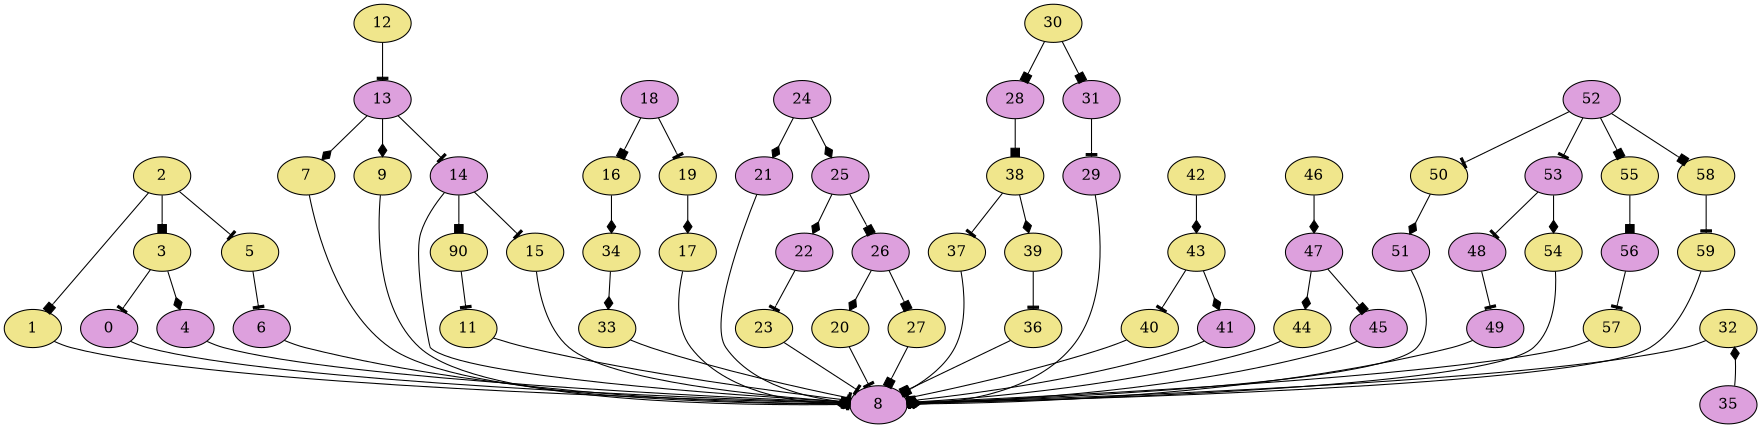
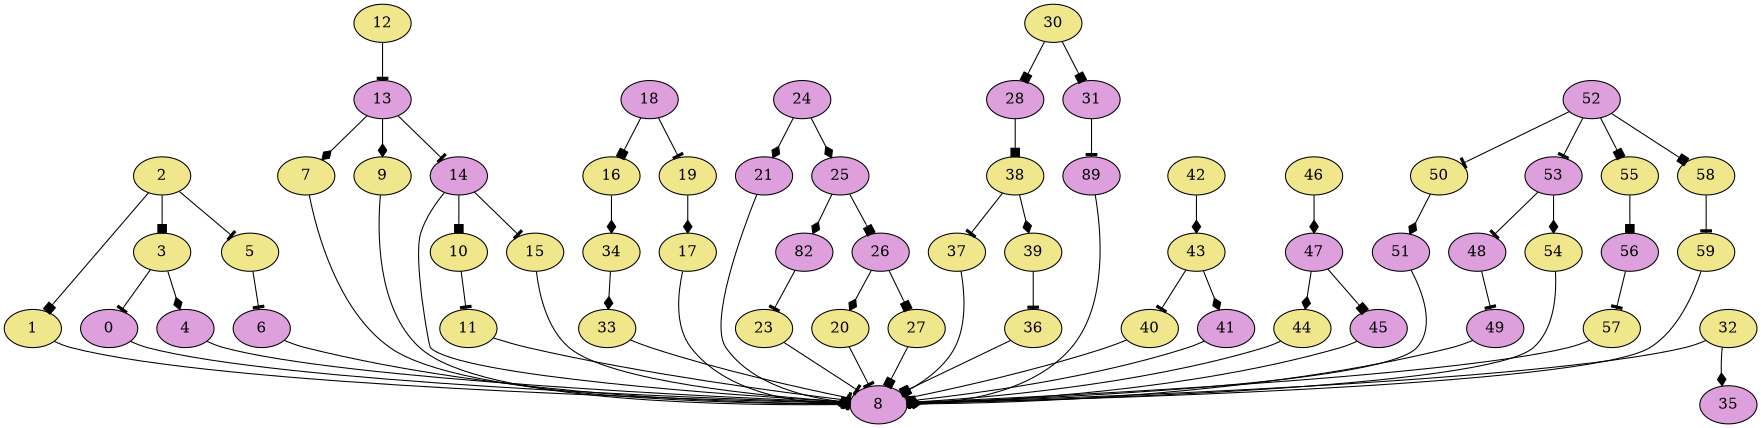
node "29": label "29" -> "89"
node "90": label "90" -> "10"
node "22": label "22" -> "82"
edge "35" -> "32": reversed
